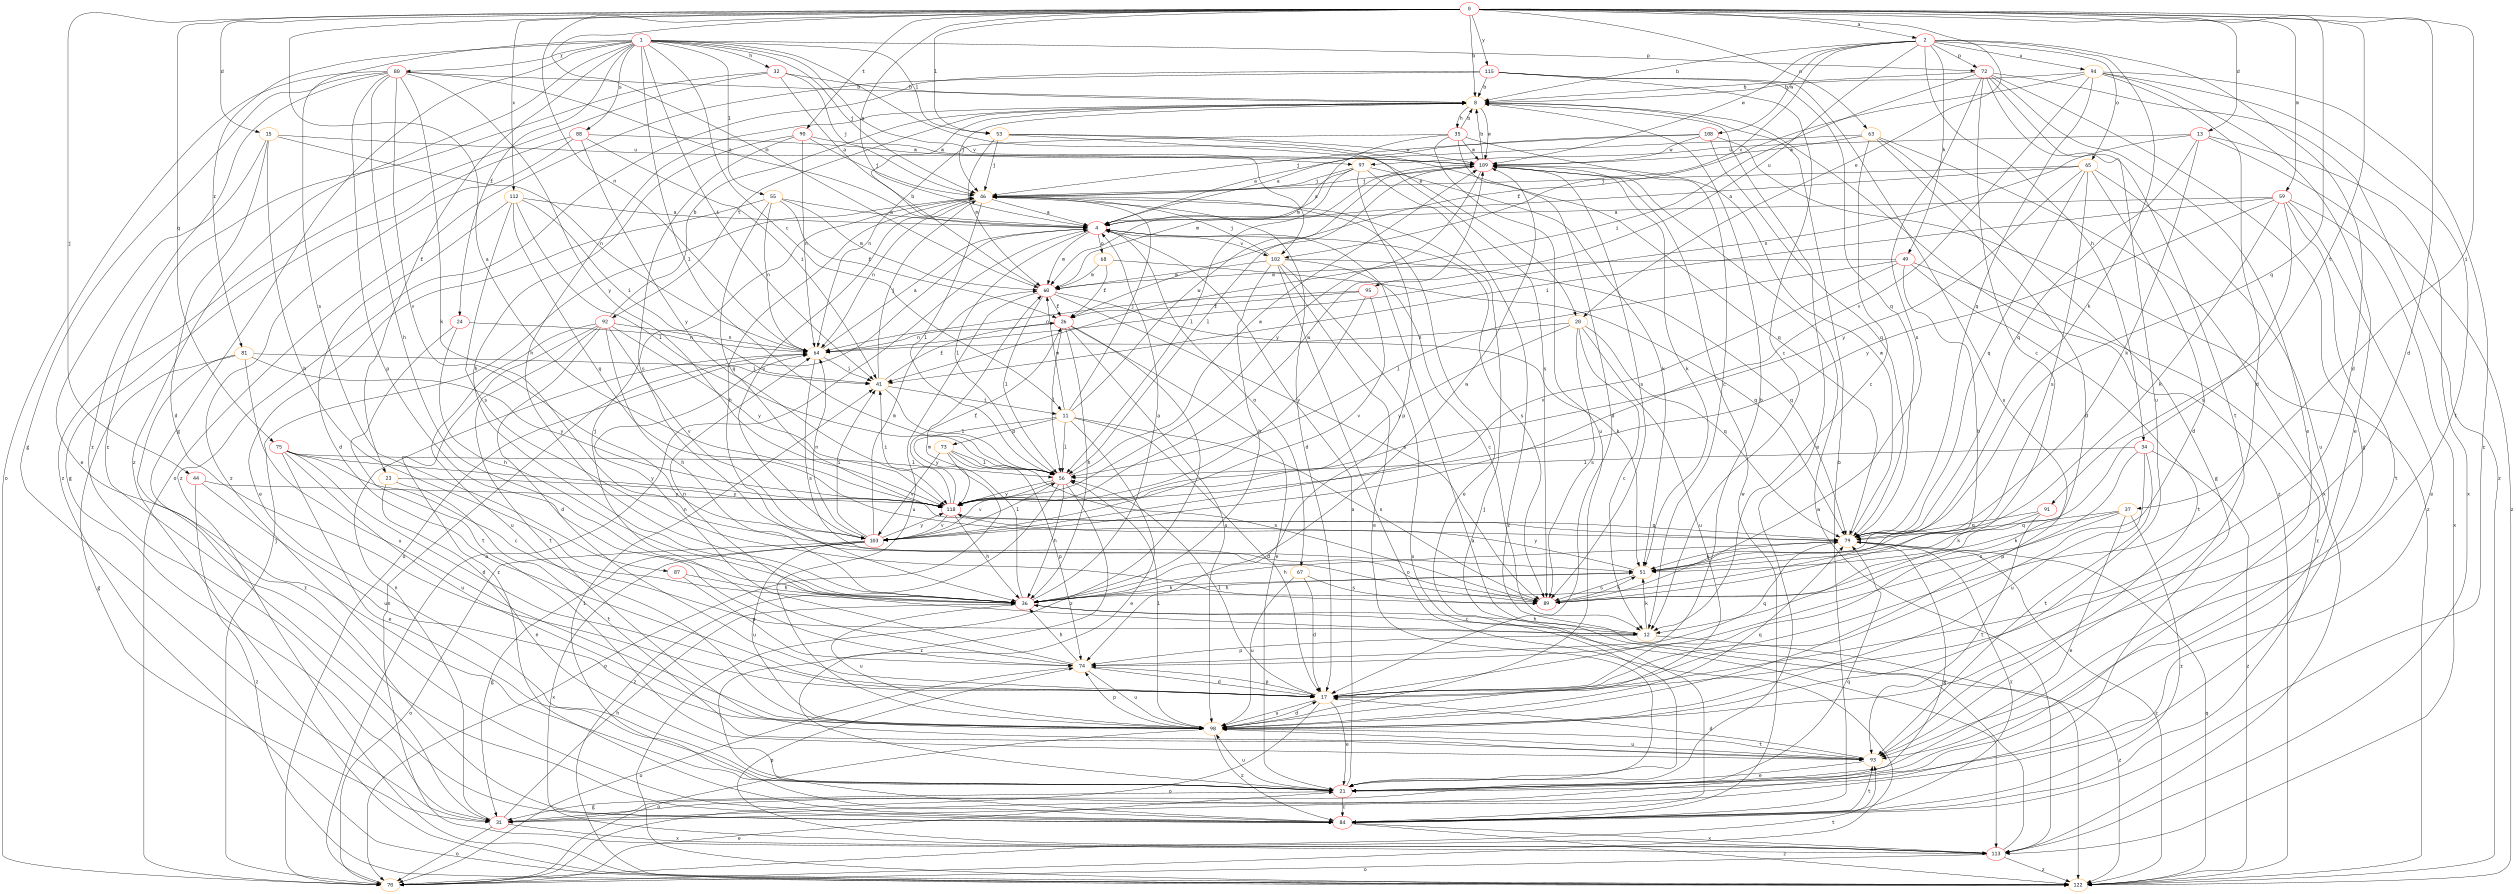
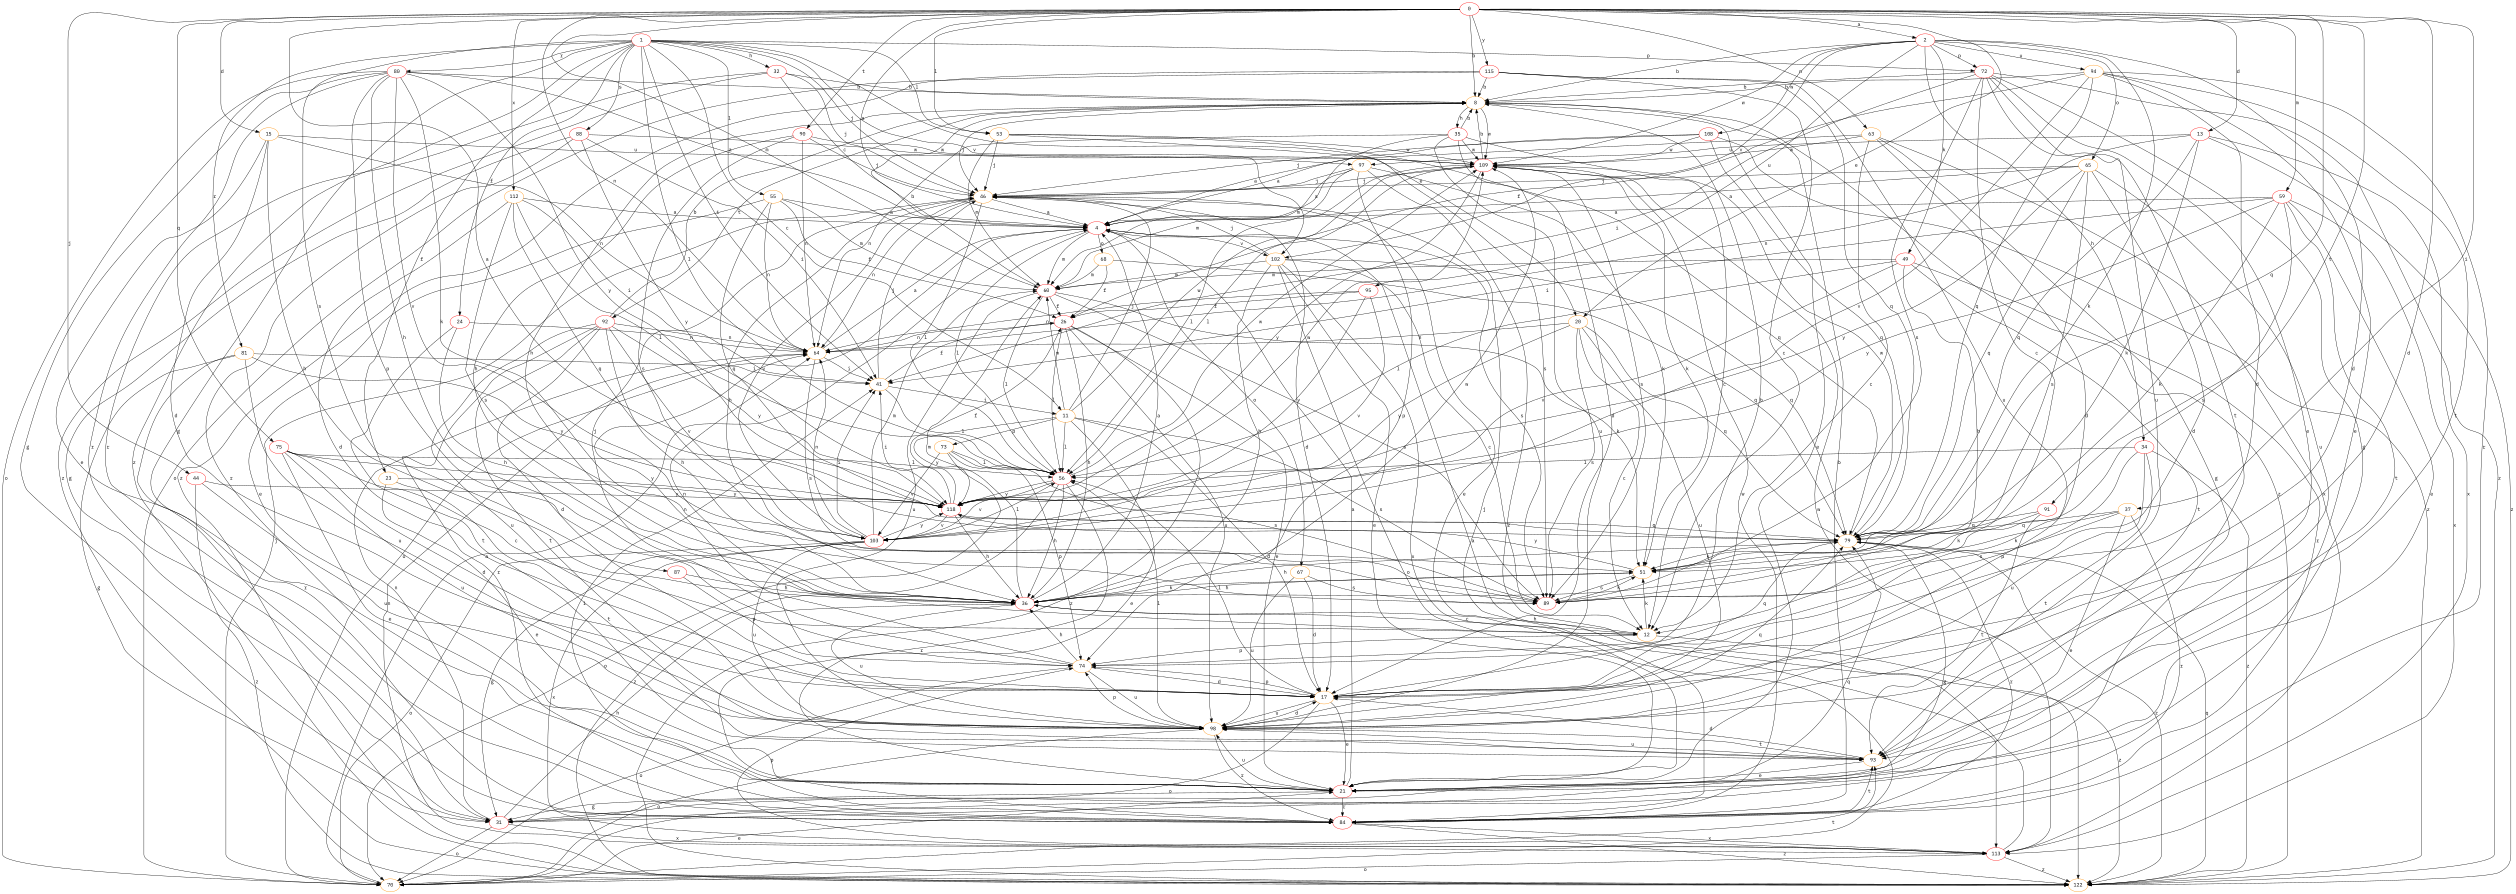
edge "32" -> "4": label "a" -> "c"
